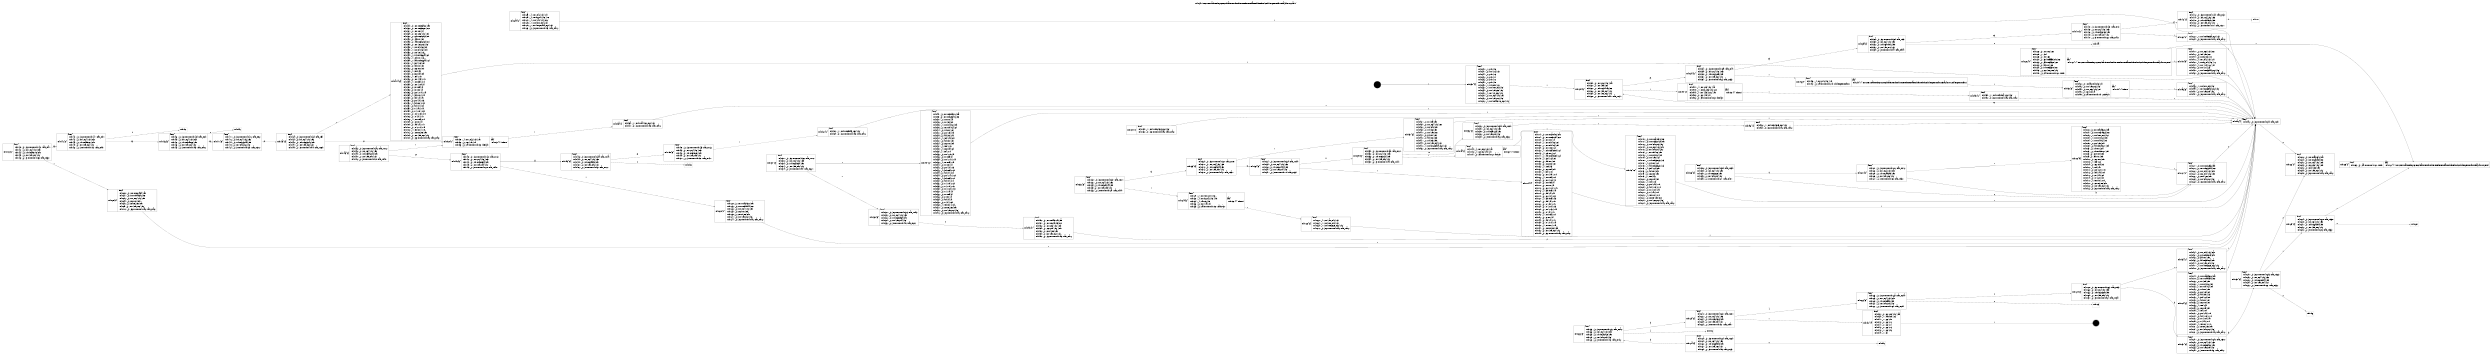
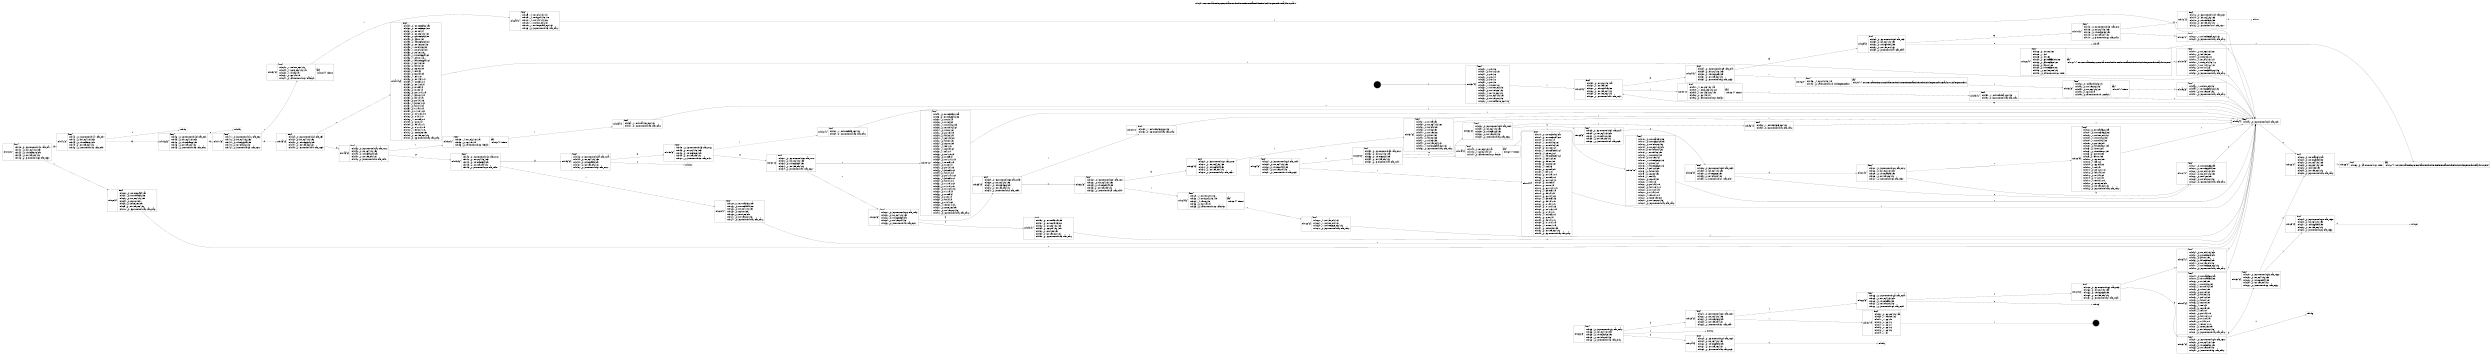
node "0x401892 [23]": added
node "0x4015cf [25]": added
edge "0x40148a [25]" -> "0x401b2e [12]": now "0x40148a [25]" -> "0x4014a3 [25]"
edge "0x4014ee [25]" -> "0x401507 [25]": added, label "18"
edge "0x401ccc [95]" -> "0x401877 [27]": now "0x401ccc [95]" -> "0x401da6 [5]"
edge "0x40156b [25]" -> "0x401584 [25]": removed, label "12"
node "0x401539 [25]": added
edge "0x4016c9 [25]" -> "0x4018e3 [5]": now "0x4018c8 [27]" -> "0x4018e3 [5]"
edge "0x4016b0 [25]" -> "0x401d66": now "0x401697 [25]" -> "0x401d66"
edge "0x40161a [25]" -> "0x401633 [25]": reversed
